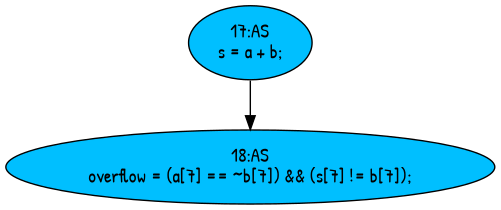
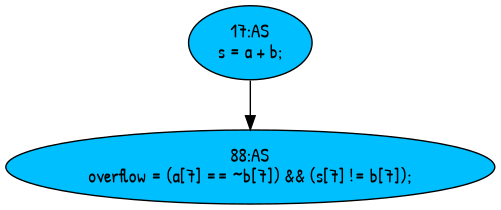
node "18:AS overflow = (a[7] == ~b[7]) && (s[7] != b[7]);": label "18:AS overflow = (a[7] == ~b[7]) && (s[7] != b[7]);" -> "88:AS overflow = (a[7] == ~b[7]) && (s[7] != b[7]);"
